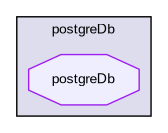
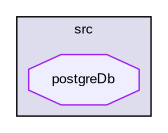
cluster "postgreDb": label "postgreDb" -> "src"
